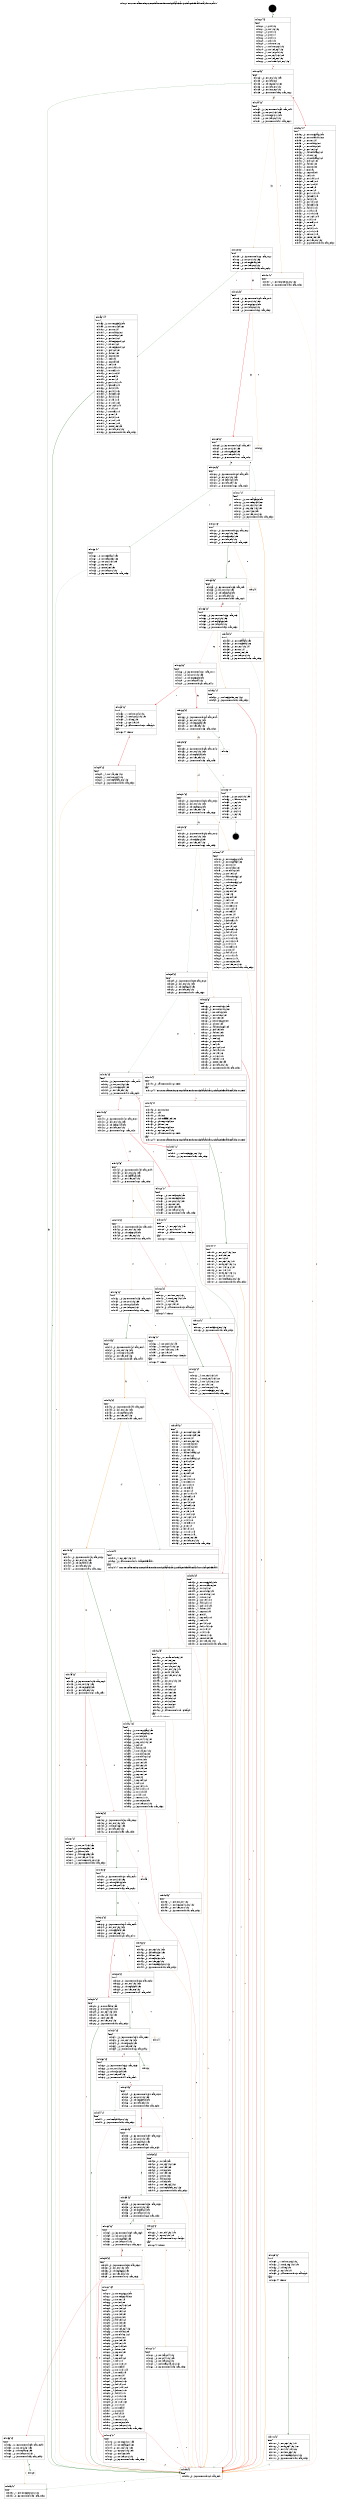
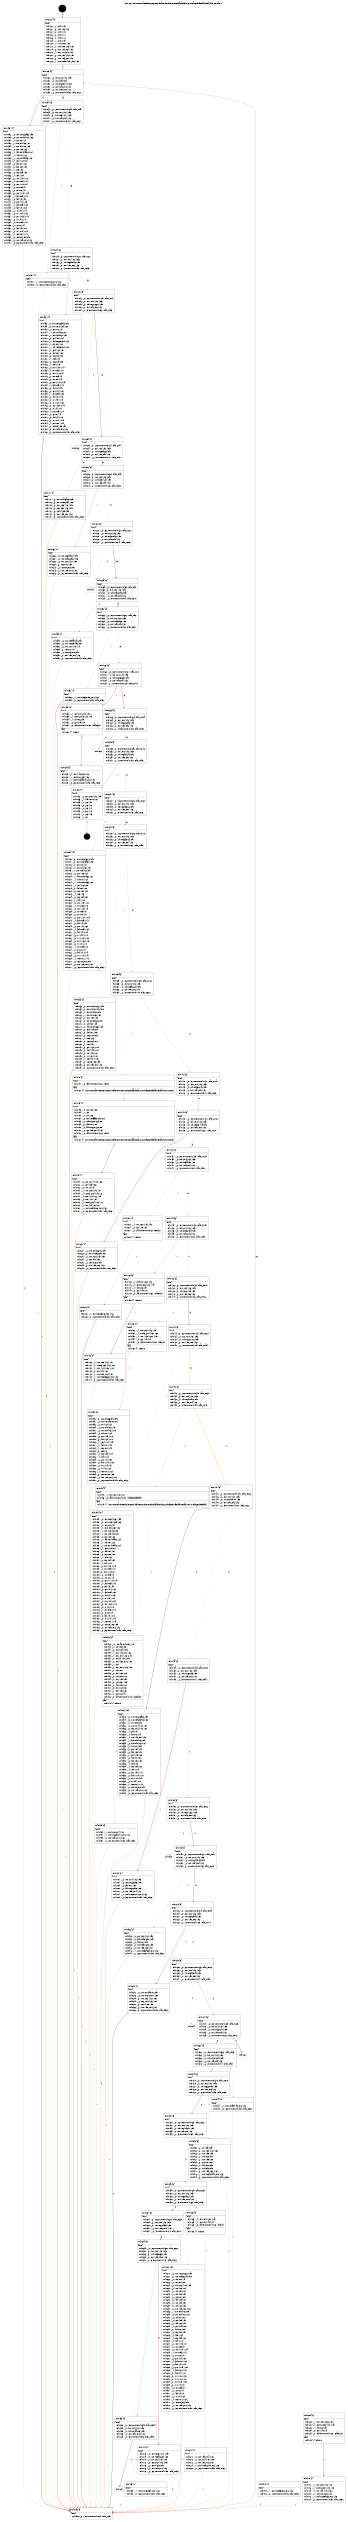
edge "0x401402 [25]" -> "0x40191b [12]": removed, label "1"
edge "0x401dbc [5]" -> "0x401bf5 [12]": reversed
